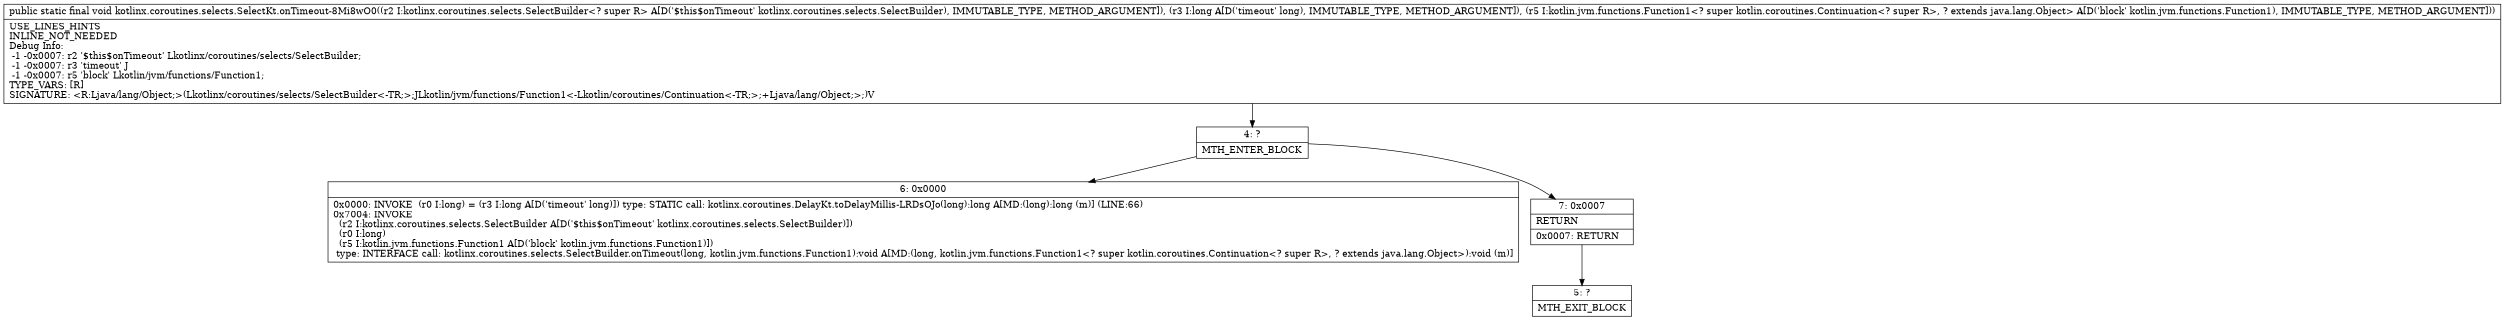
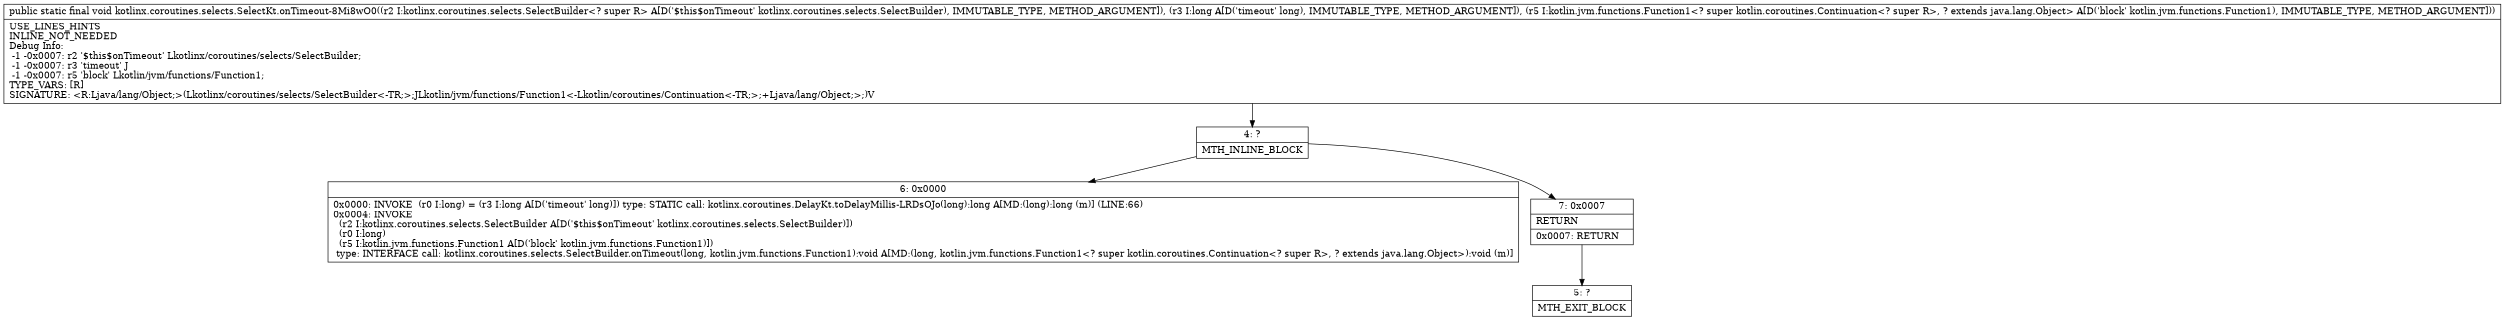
node "4: ?": text "MTH_ENTER_BLOCK" -> "MTH_INLINE_BLOCK"
node "6: 0x0000": text "0x7004: INVOKE" -> "0x0004: INVOKE"
